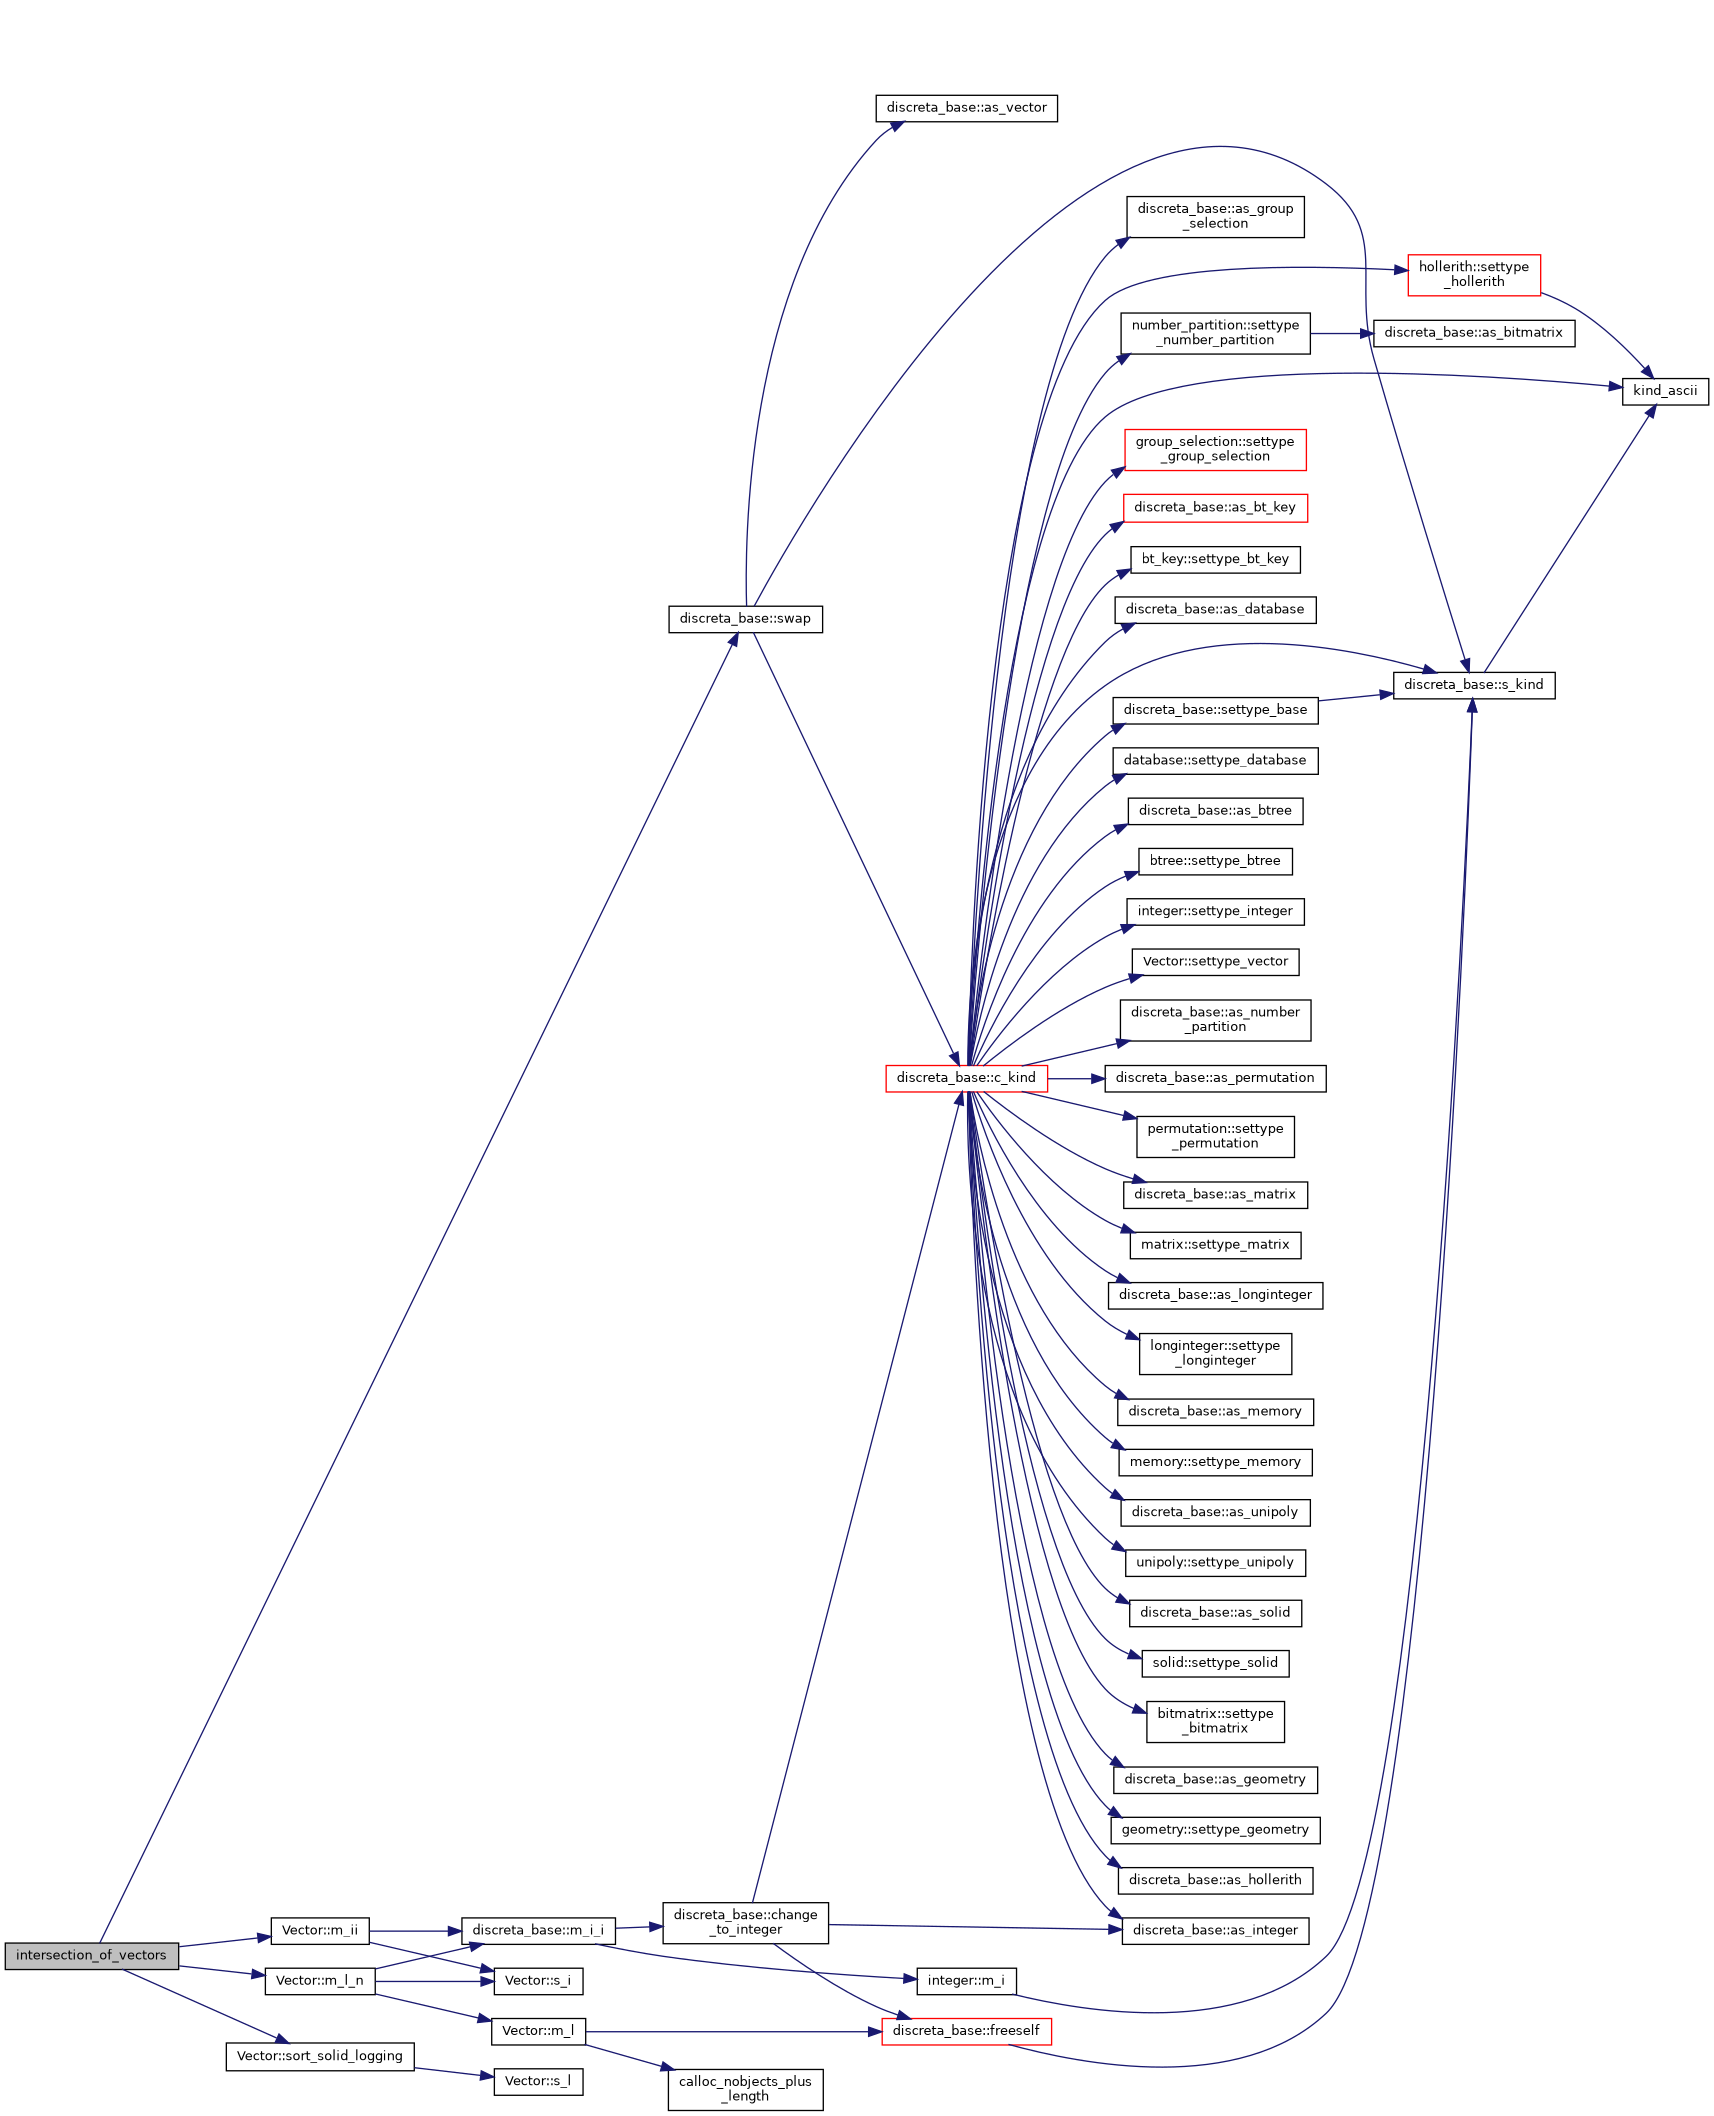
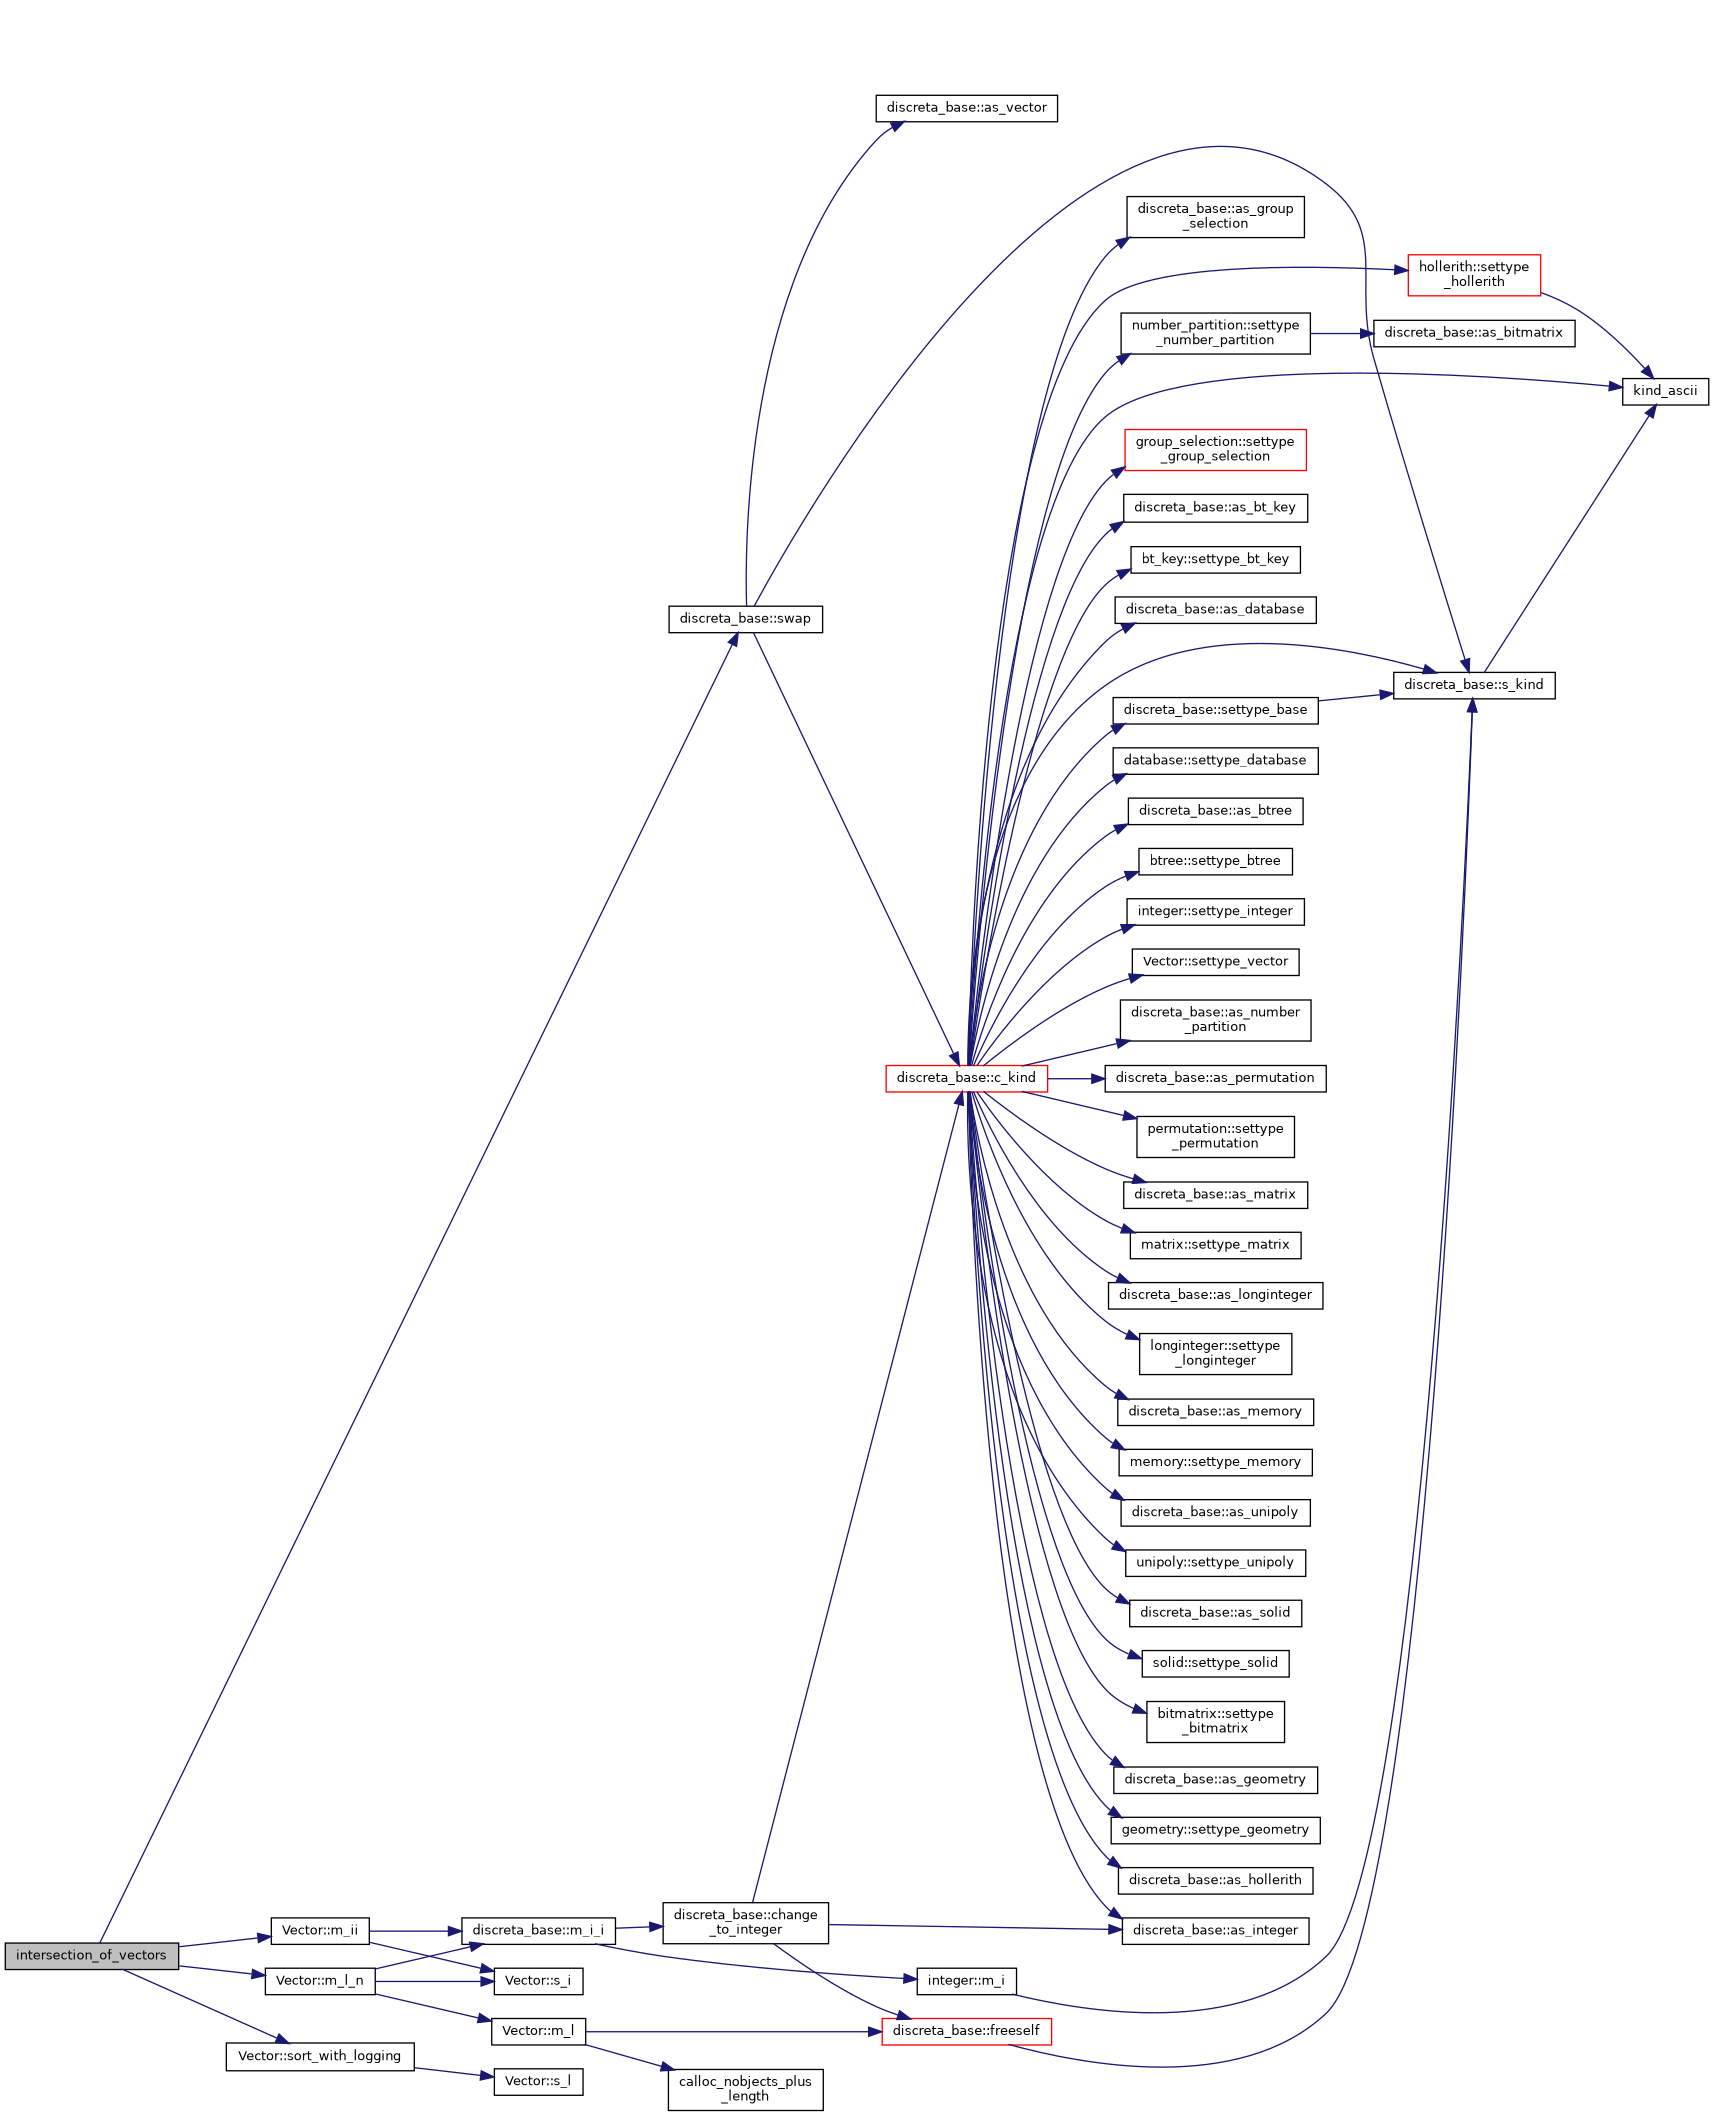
node "discreta_base::as_bt_key": color red -> black
node "Vector::sort_solid_logging": label "Vector::sort_solid_logging" -> "Vector::sort_with_logging"
